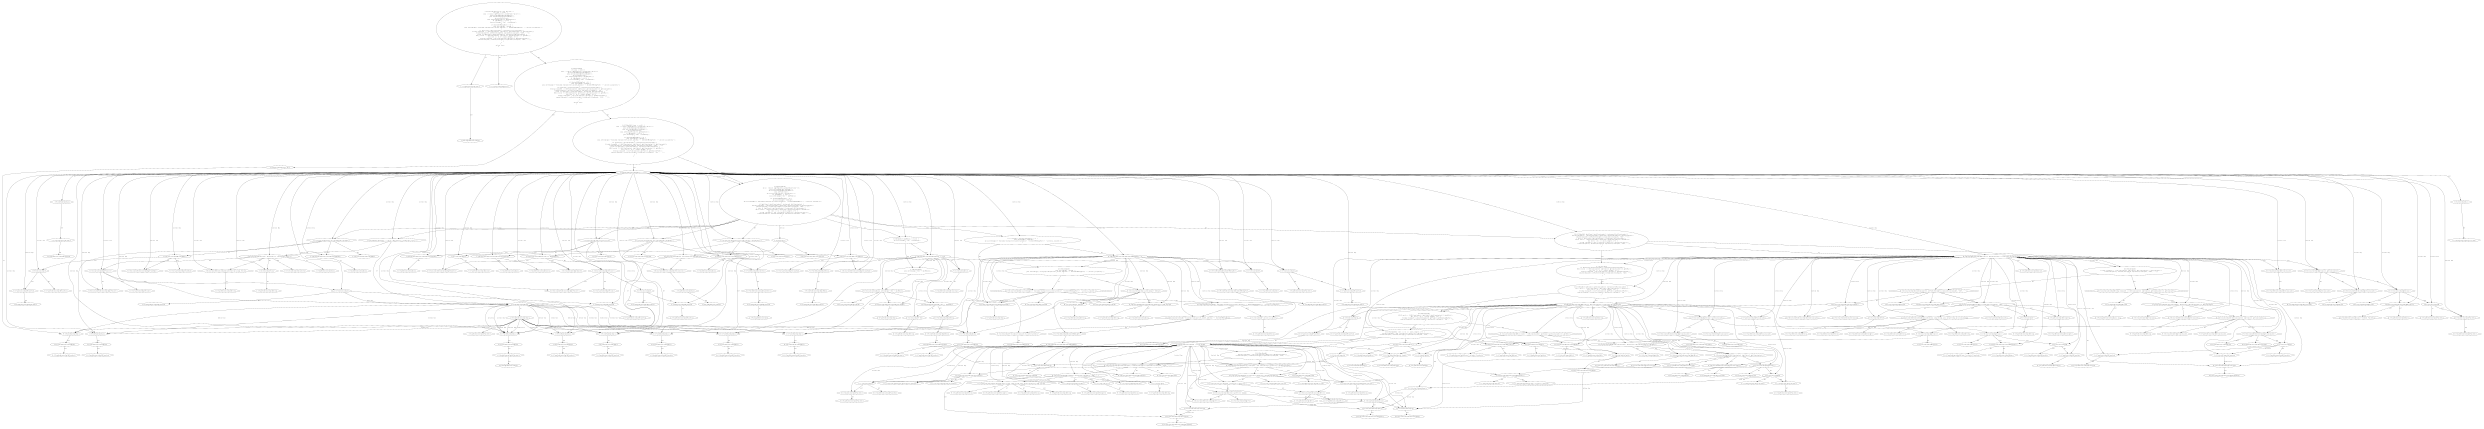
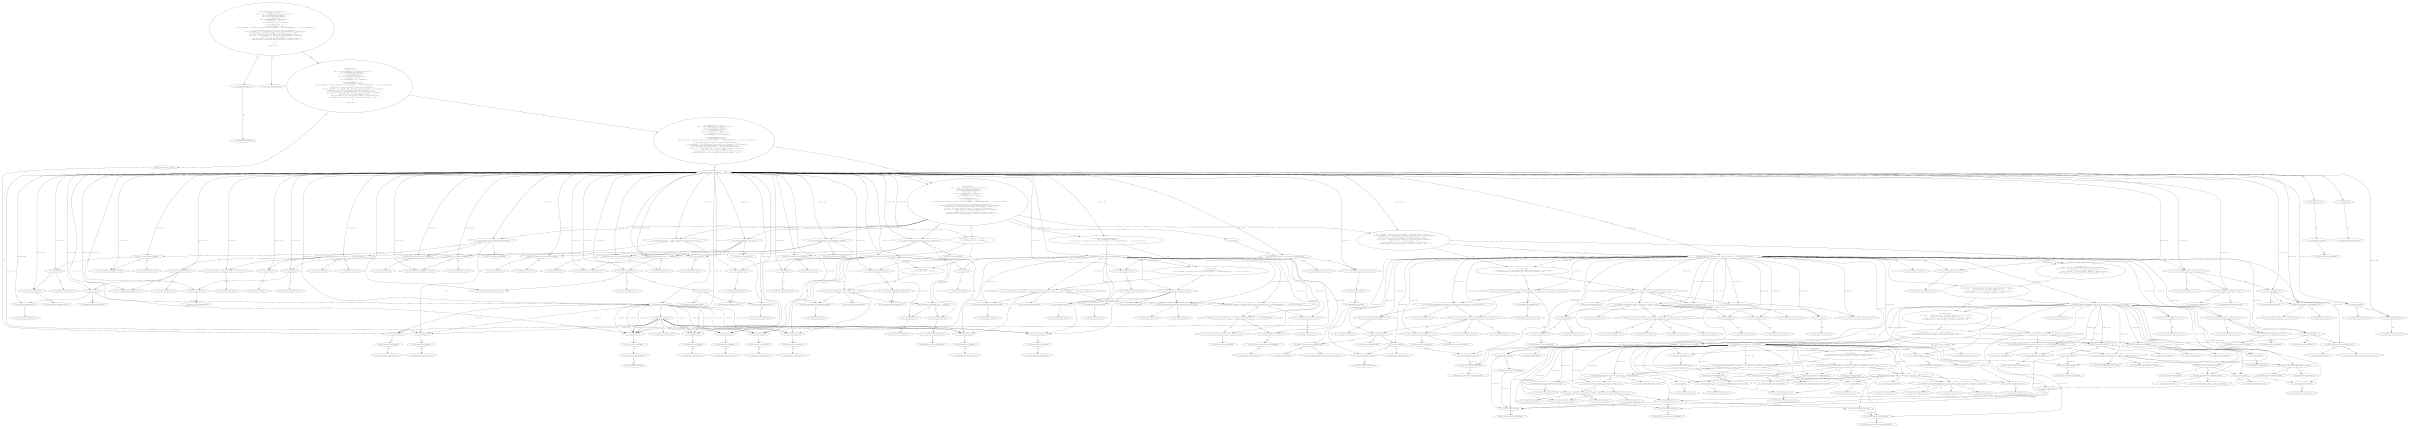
edge "8:Insert@INSERT" -> "8:CtVirtualElement@setFailonerror": now "8:CtInvocationImpl@java.setFailonerror(failOnError)" -> "8:CtVirtualElement@setFailonerror"
edge "19:CtExecutableReferenceImpl@getClassLoader()" -> "19:CtThisAccessImpl@": now "19:CtInvocationImpl@getClass()" -> "19:CtThisAccessImpl@"
